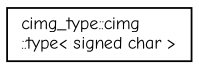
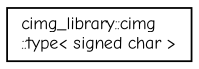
node "cimg_type::cimg ::type< signed char >": label "cimg_type::cimg ::type< signed char >" -> "cimg_library::cimg ::type< signed char >"
